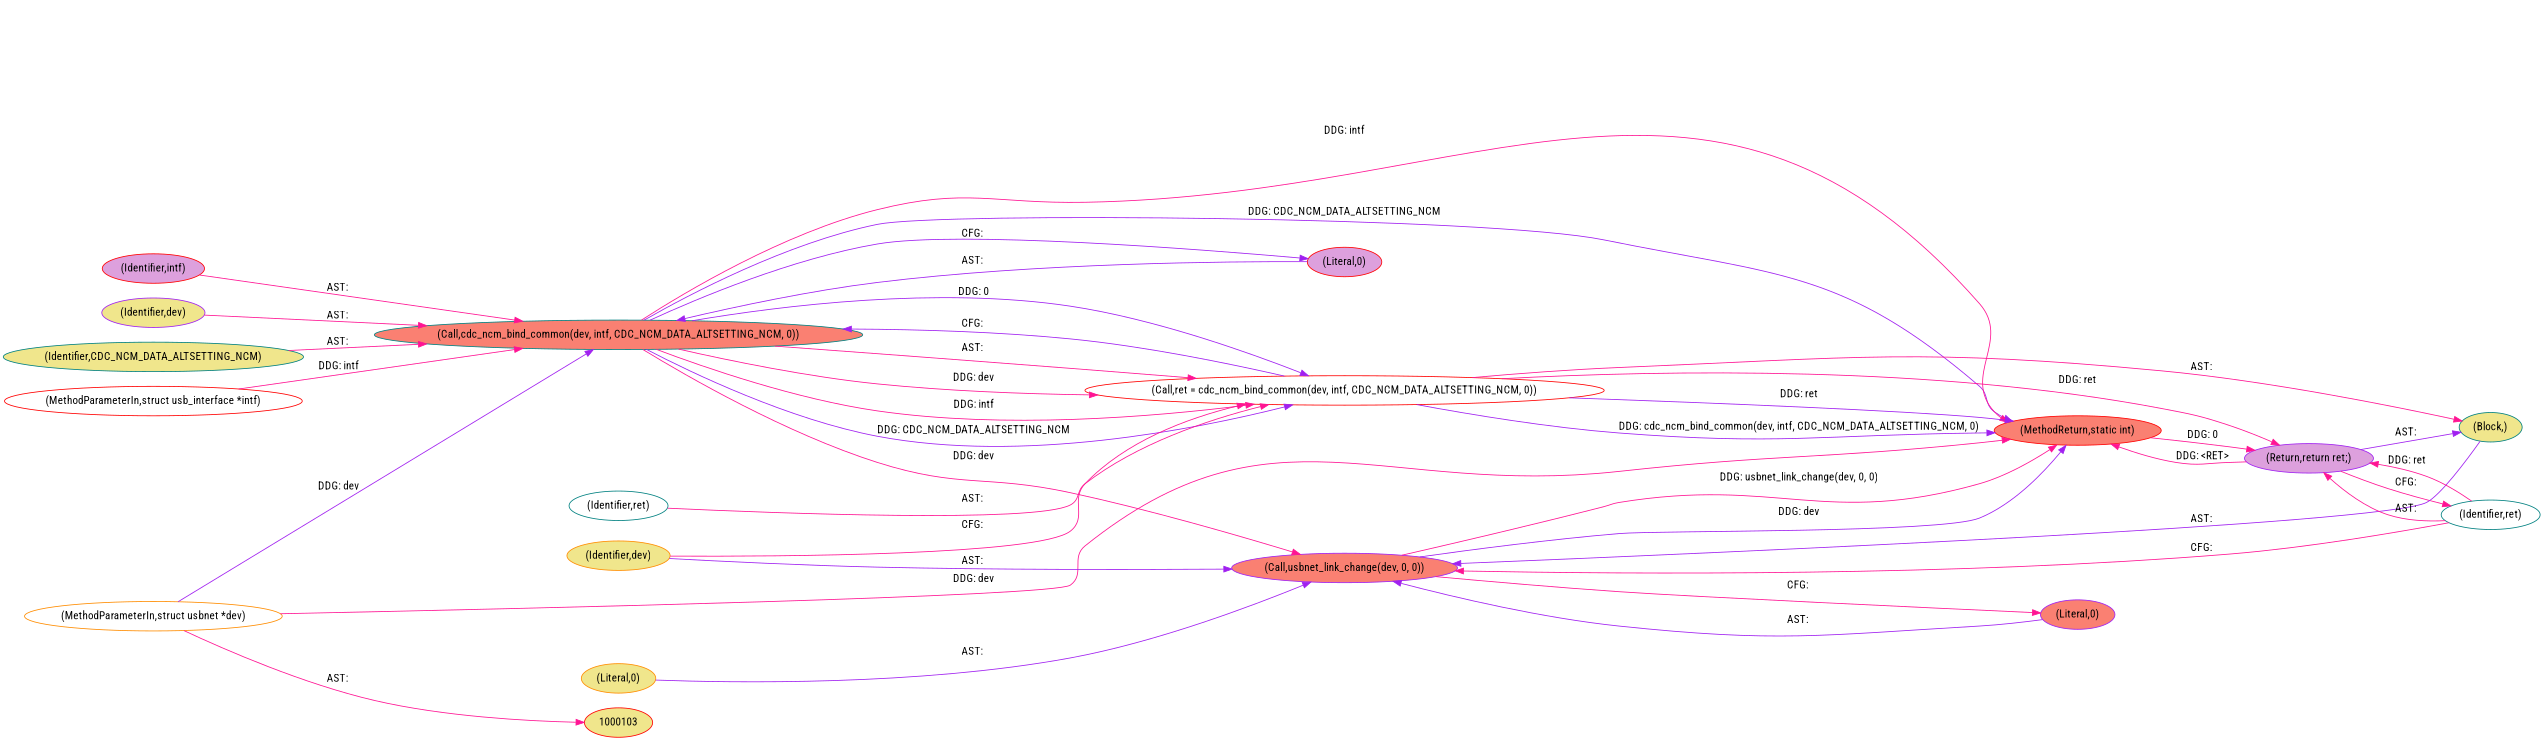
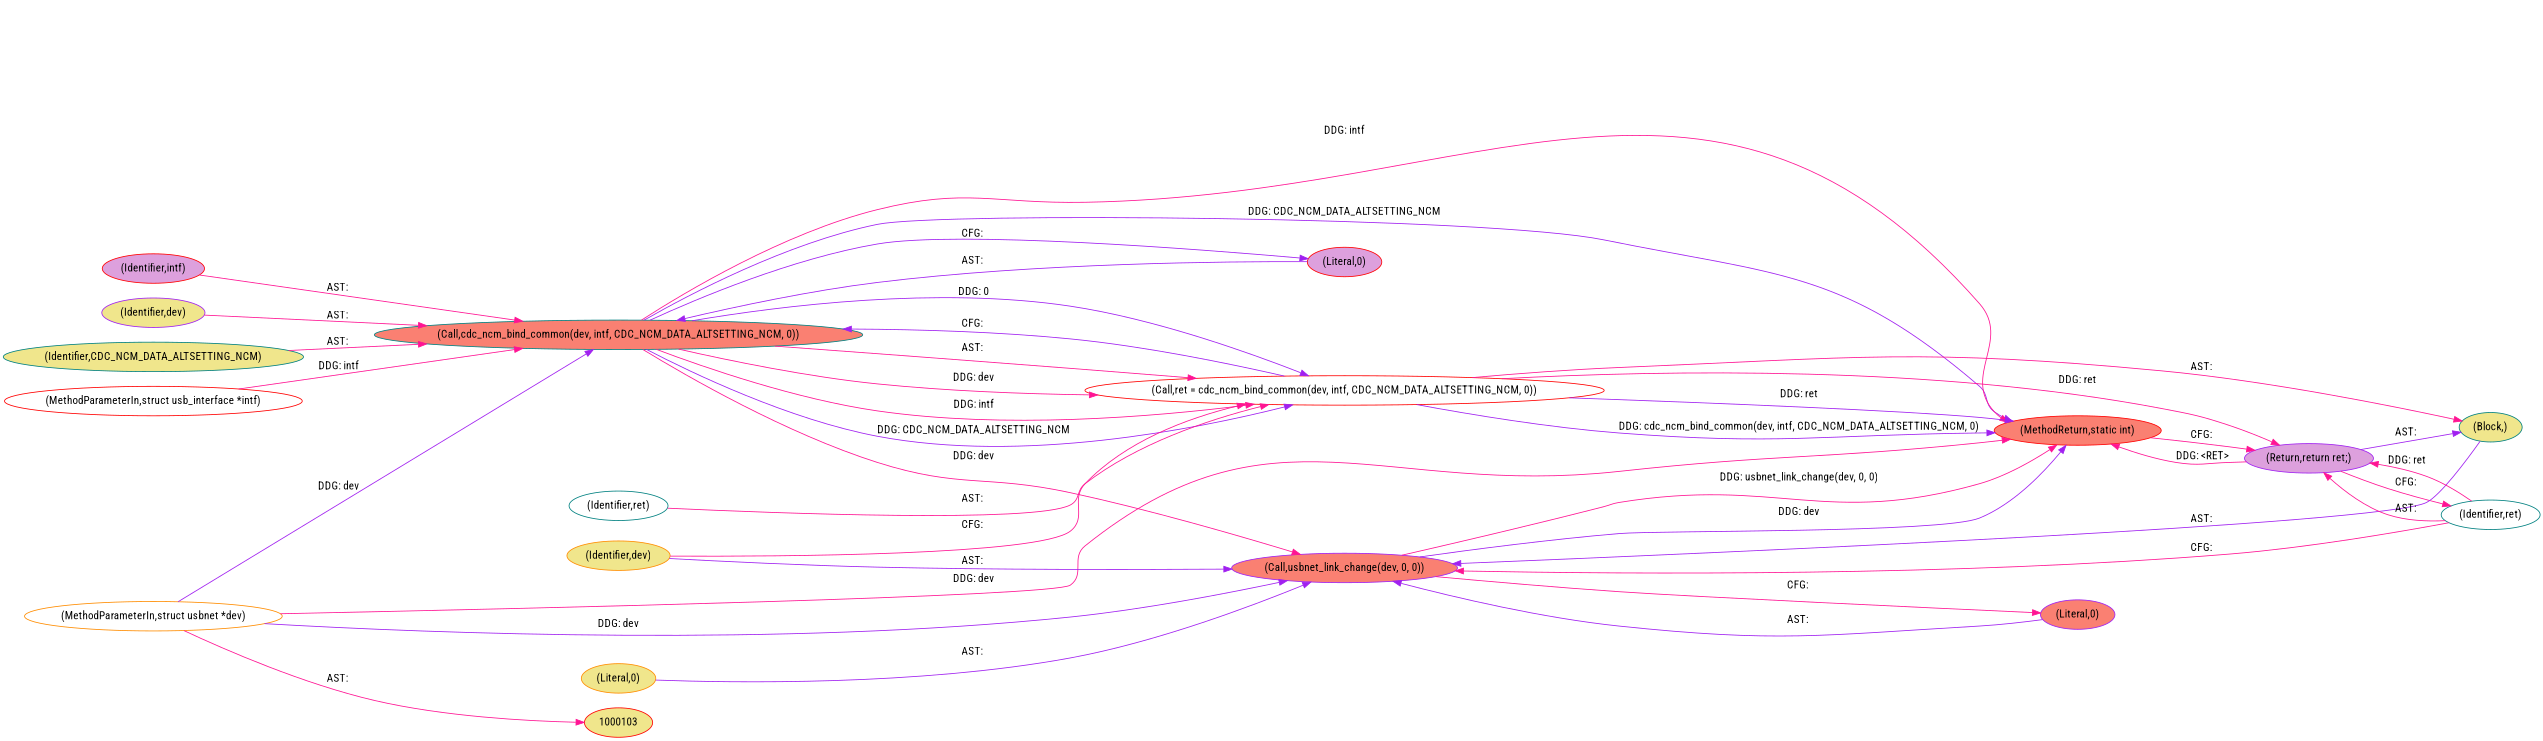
edge "(MethodReturn,static int)" -> "(Return,return ret;)": label "DDG: 0" -> "CFG: "
edge "(MethodParameterIn,struct usbnet *dev)" -> "(Call,usbnet_link_change(dev, 0, 0))": added, label "DDG: dev"
